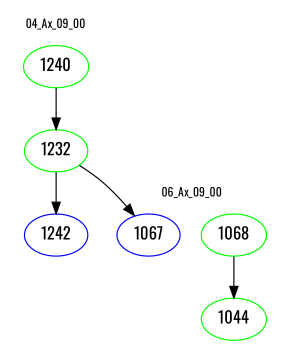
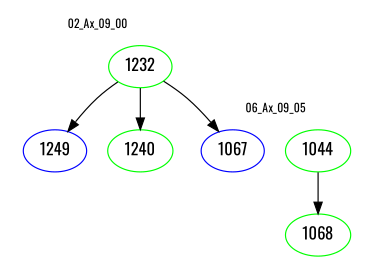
cluster "04_Ax_09_00": label "04_Ax_09_00" -> "02_Ax_09_00"
edge "1240" -> "1232": reversed
cluster "06_Ax_09_00": label "06_Ax_09_00" -> "06_Ax_09_05"
node "1242": label "1242" -> "1249"
edge "1068" -> "1044": reversed
